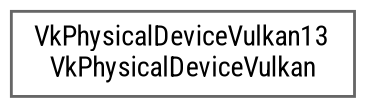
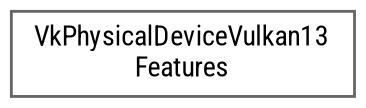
node "VkPhysicalDeviceVulkan13 VkPhysicalDeviceVulkan": label "VkPhysicalDeviceVulkan13 VkPhysicalDeviceVulkan" -> "VkPhysicalDeviceVulkan13 Features"
